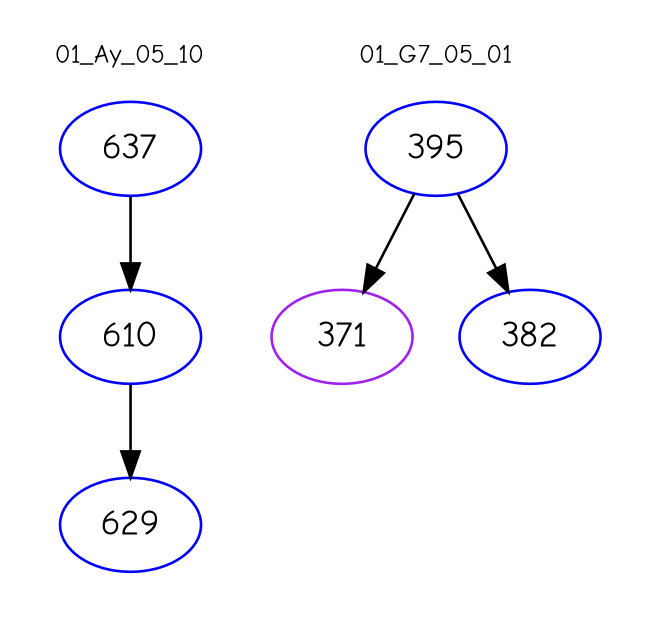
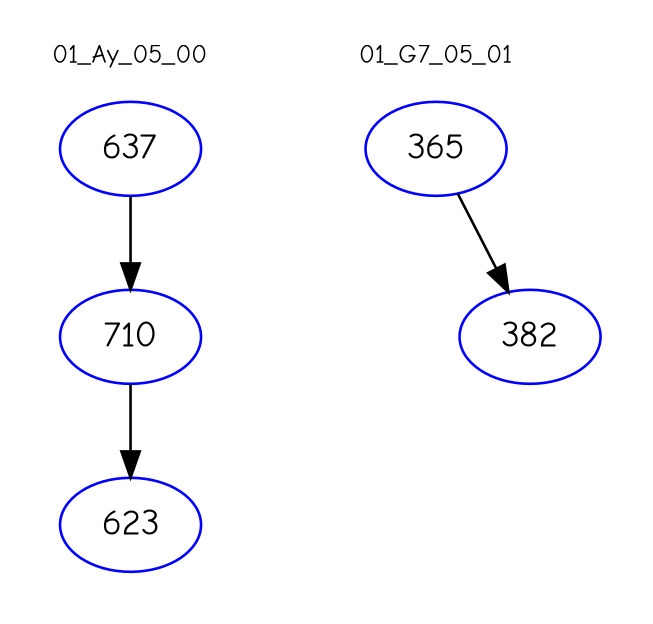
cluster "01_Ay_05_10": label "01_Ay_05_10" -> "01_Ay_05_00"
node "395": label "395" -> "365"
node "610": label "610" -> "710"
node "371": removed
node "629": label "629" -> "623"
